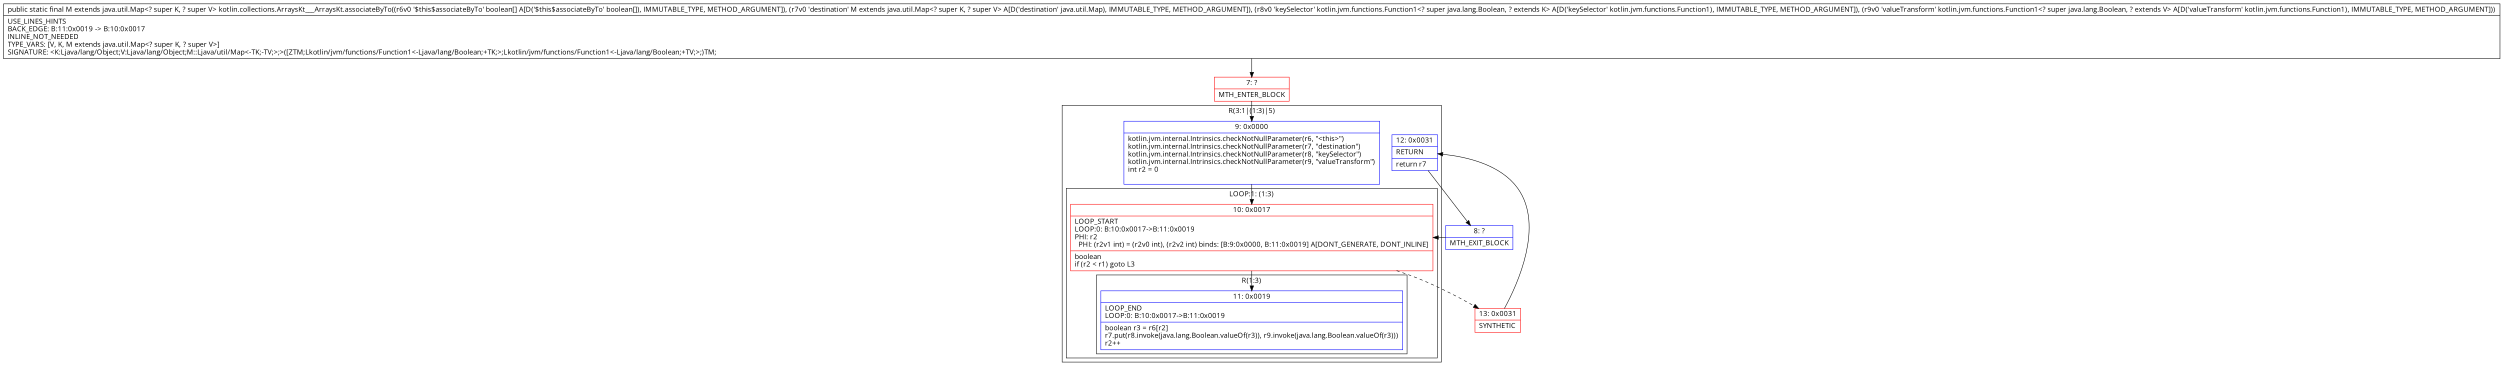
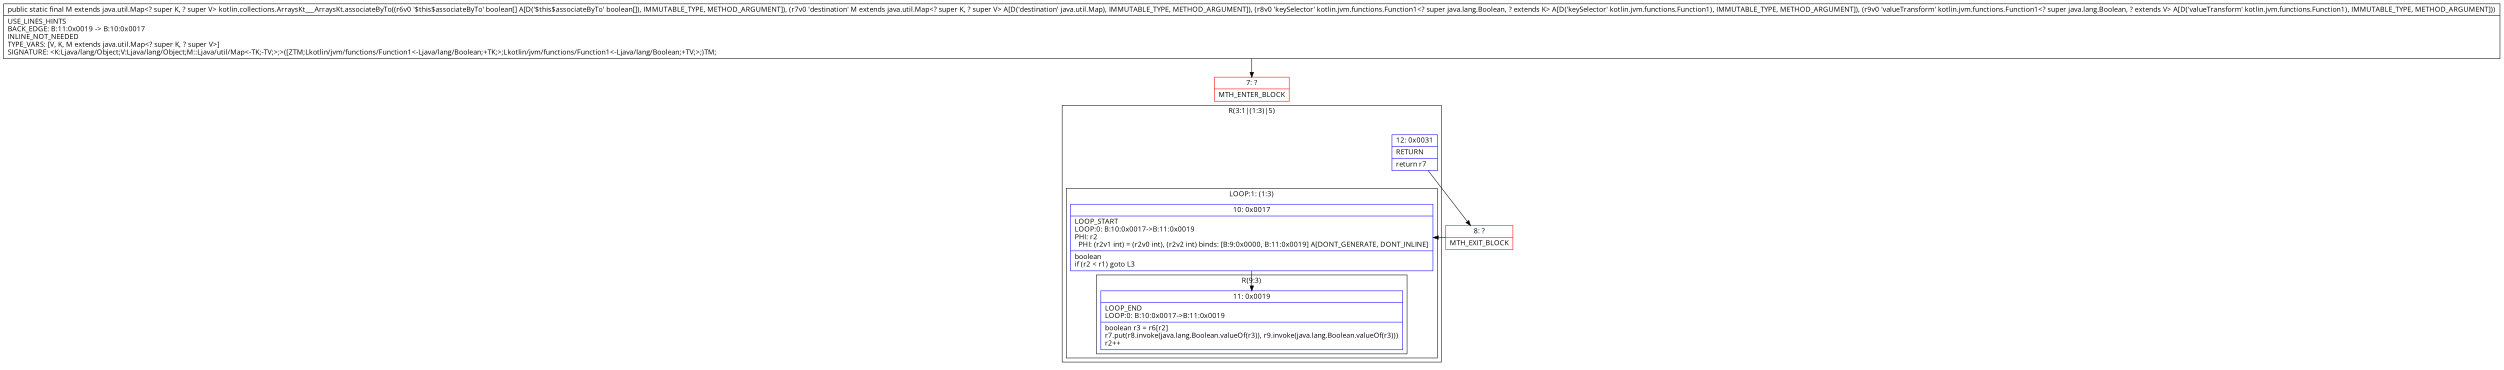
node "9: 0x0000": removed
node "10: 0x0017": color red -> blue
node "8: ?": color blue -> red
cluster "R(1:3)": label "R(1:3)" -> "R(9:3)"
node "13: 0x0031": removed
